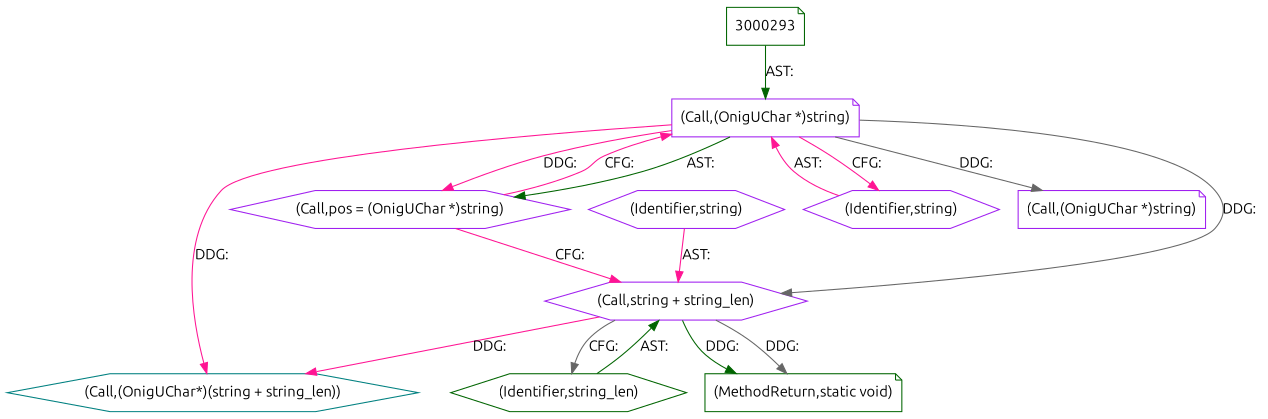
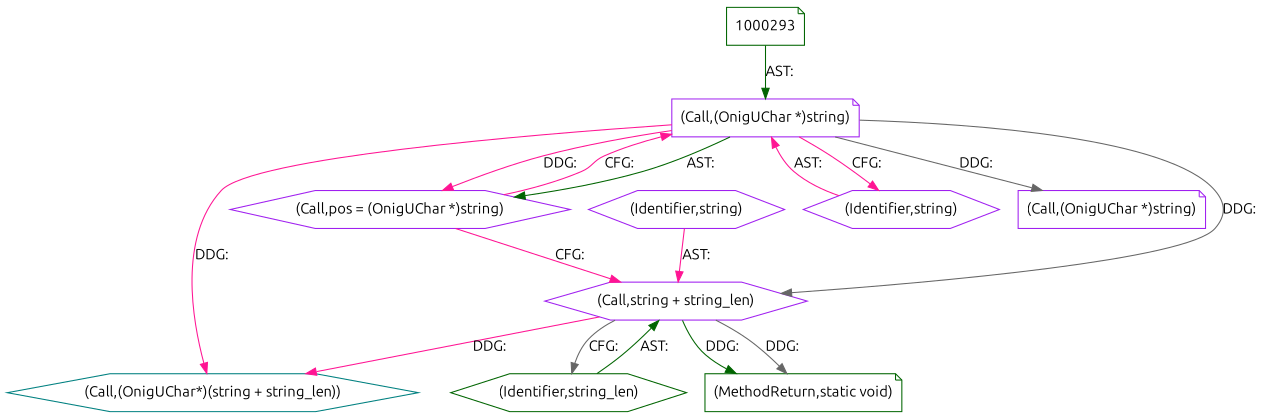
node "3000293": label "3000293" -> "1000293"
